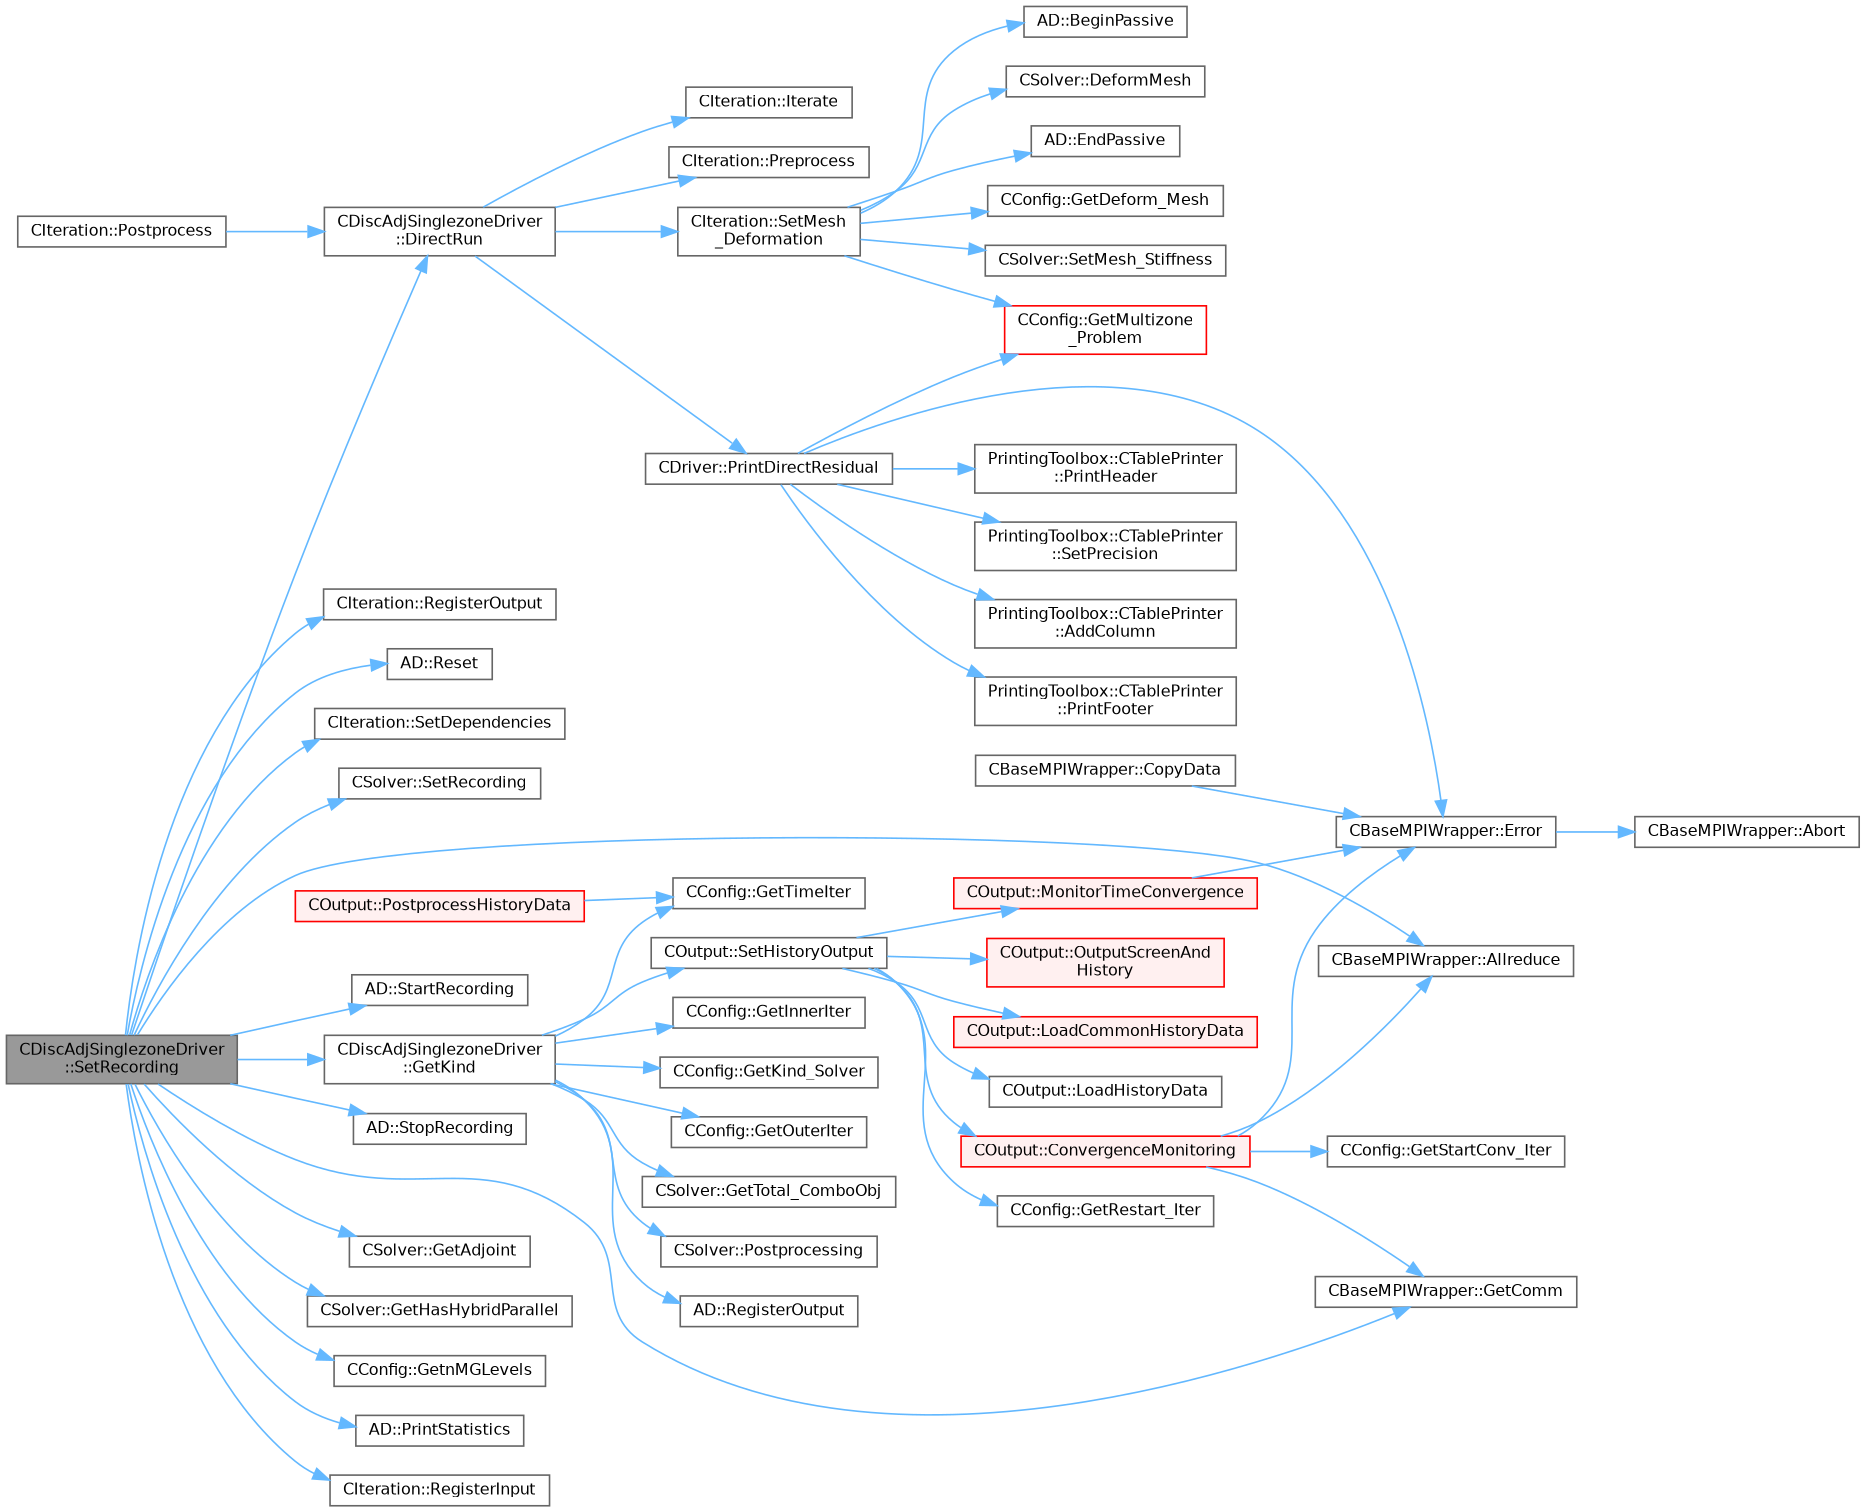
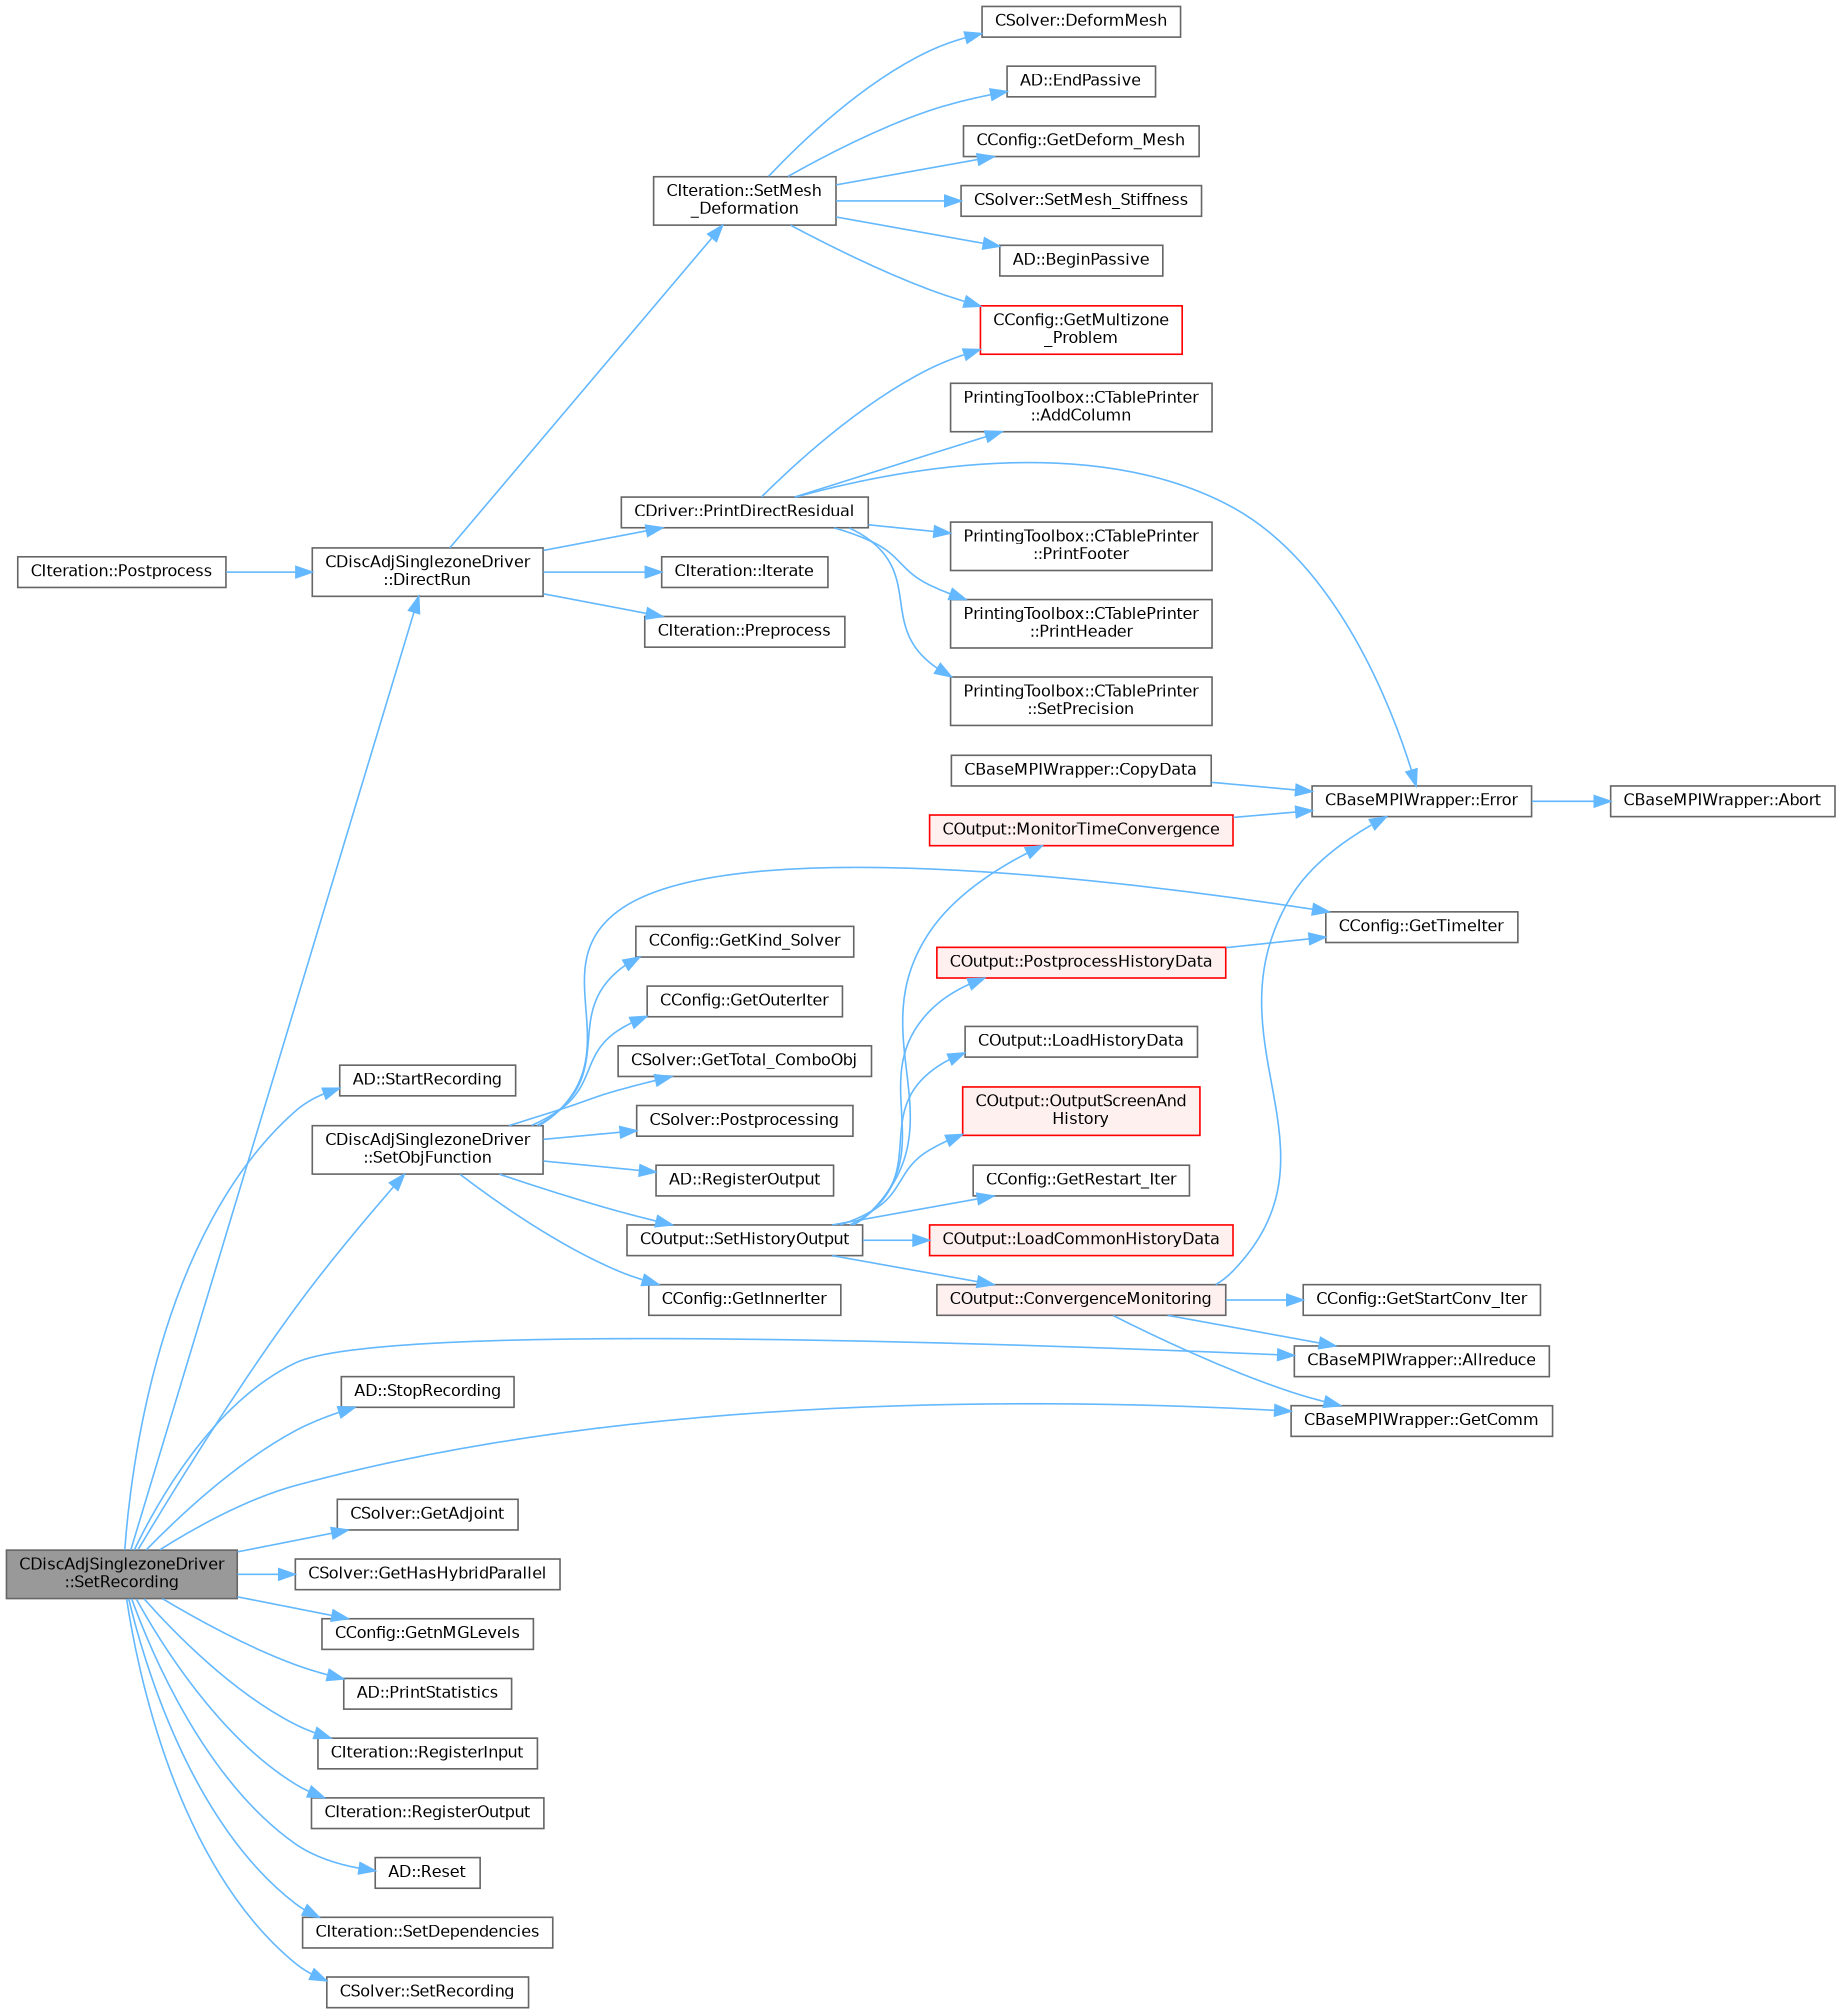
edge "COutput::SetHistoryOutput" -> "COutput::PostprocessHistoryData": added
node "CDiscAdjSinglezoneDriver ::GetKind": label "CDiscAdjSinglezoneDriver ::GetKind" -> "CDiscAdjSinglezoneDriver ::SetObjFunction"
node "COutput::ConvergenceMonitoring": color red -> grey40
